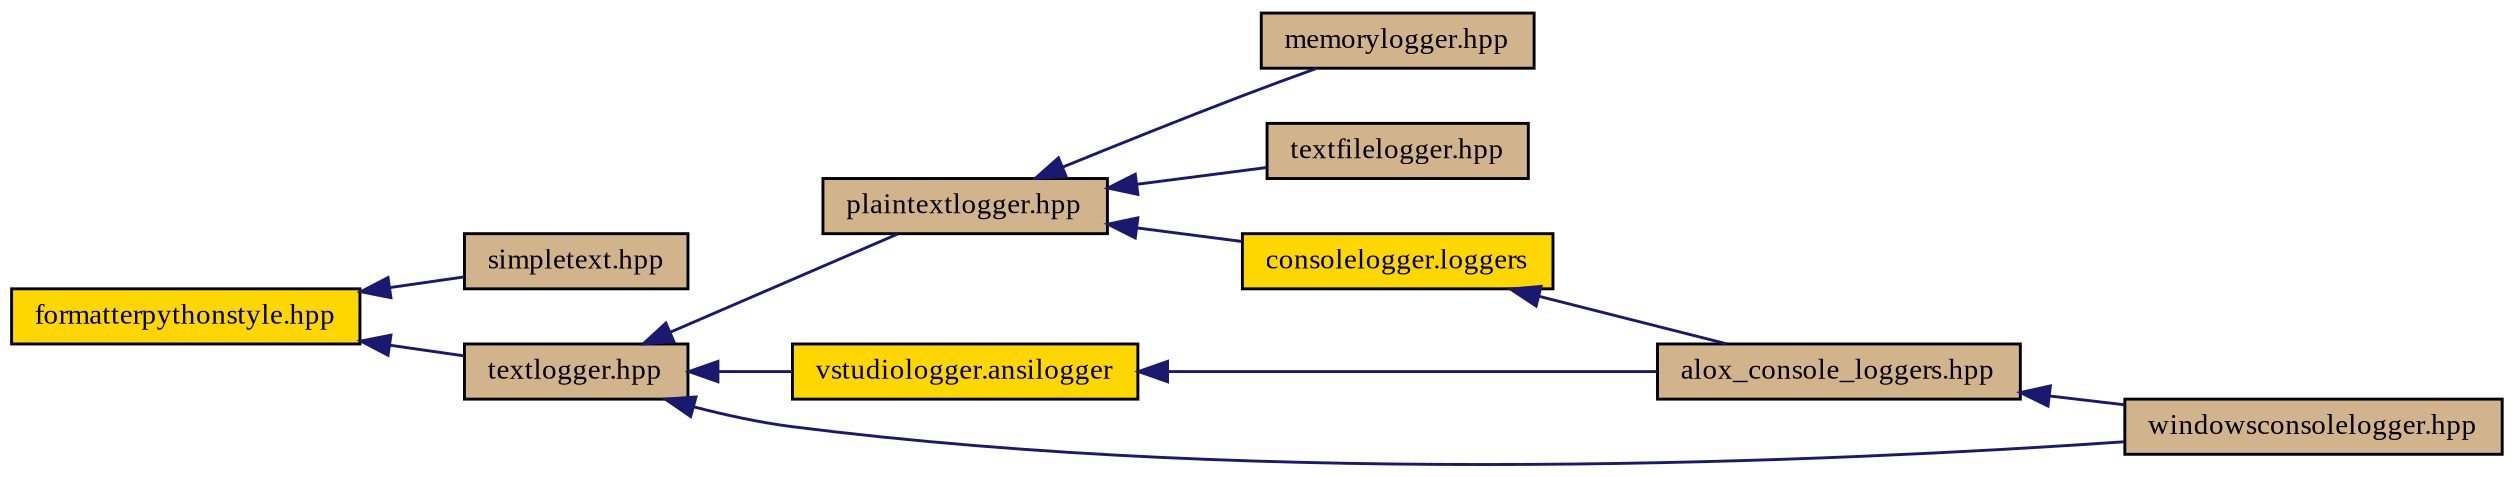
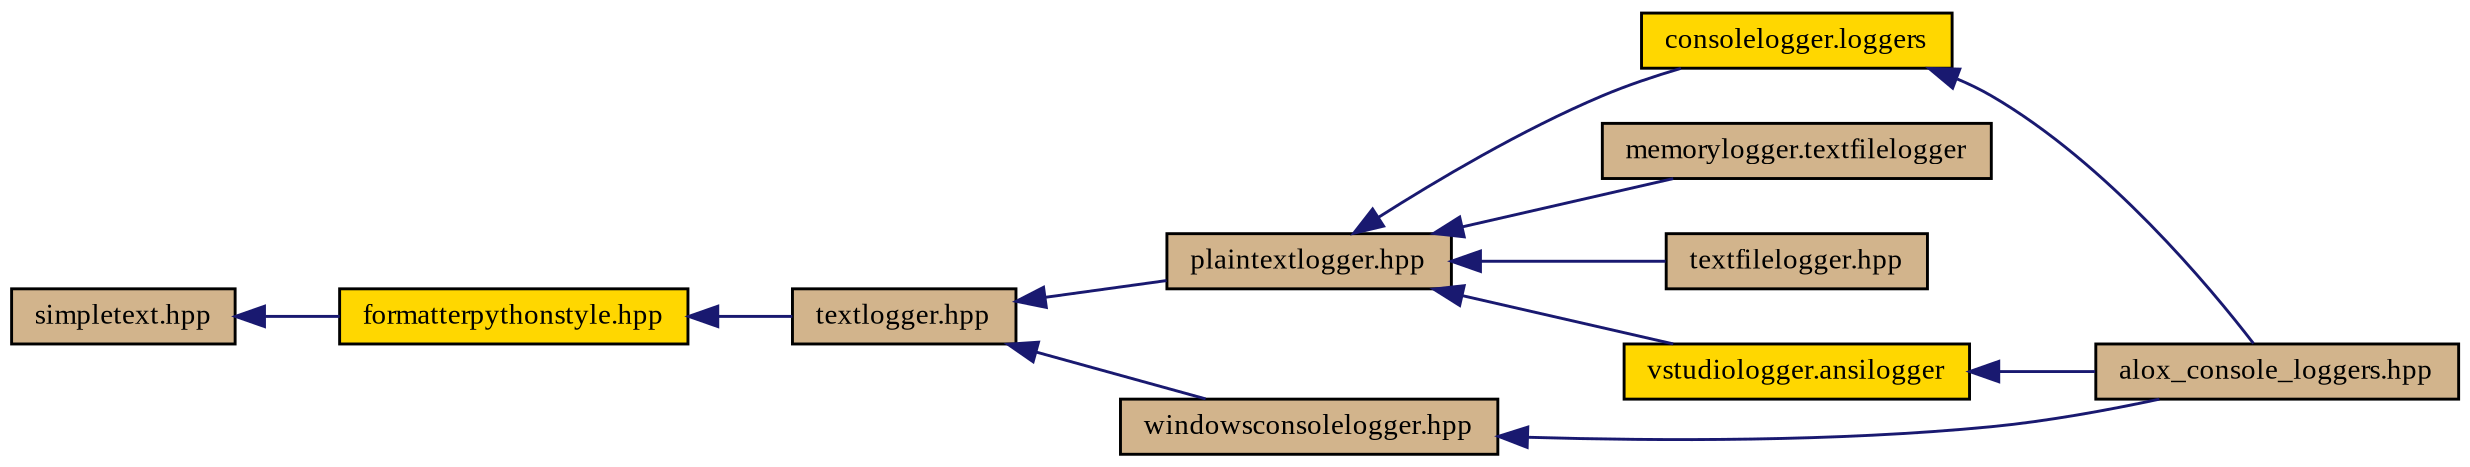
node "memorylogger.hpp": label "memorylogger.hpp" -> "memorylogger.textfilelogger"
edge "simpletext.hpp" -> "formatterpythonstyle.hpp": reversed
edge "vstudiologger.ansilogger" -> "textlogger.hpp": now "vstudiologger.ansilogger" -> "plaintextlogger.hpp"
edge "windowsconsolelogger.hpp" -> "alox_console_loggers.hpp": reversed
